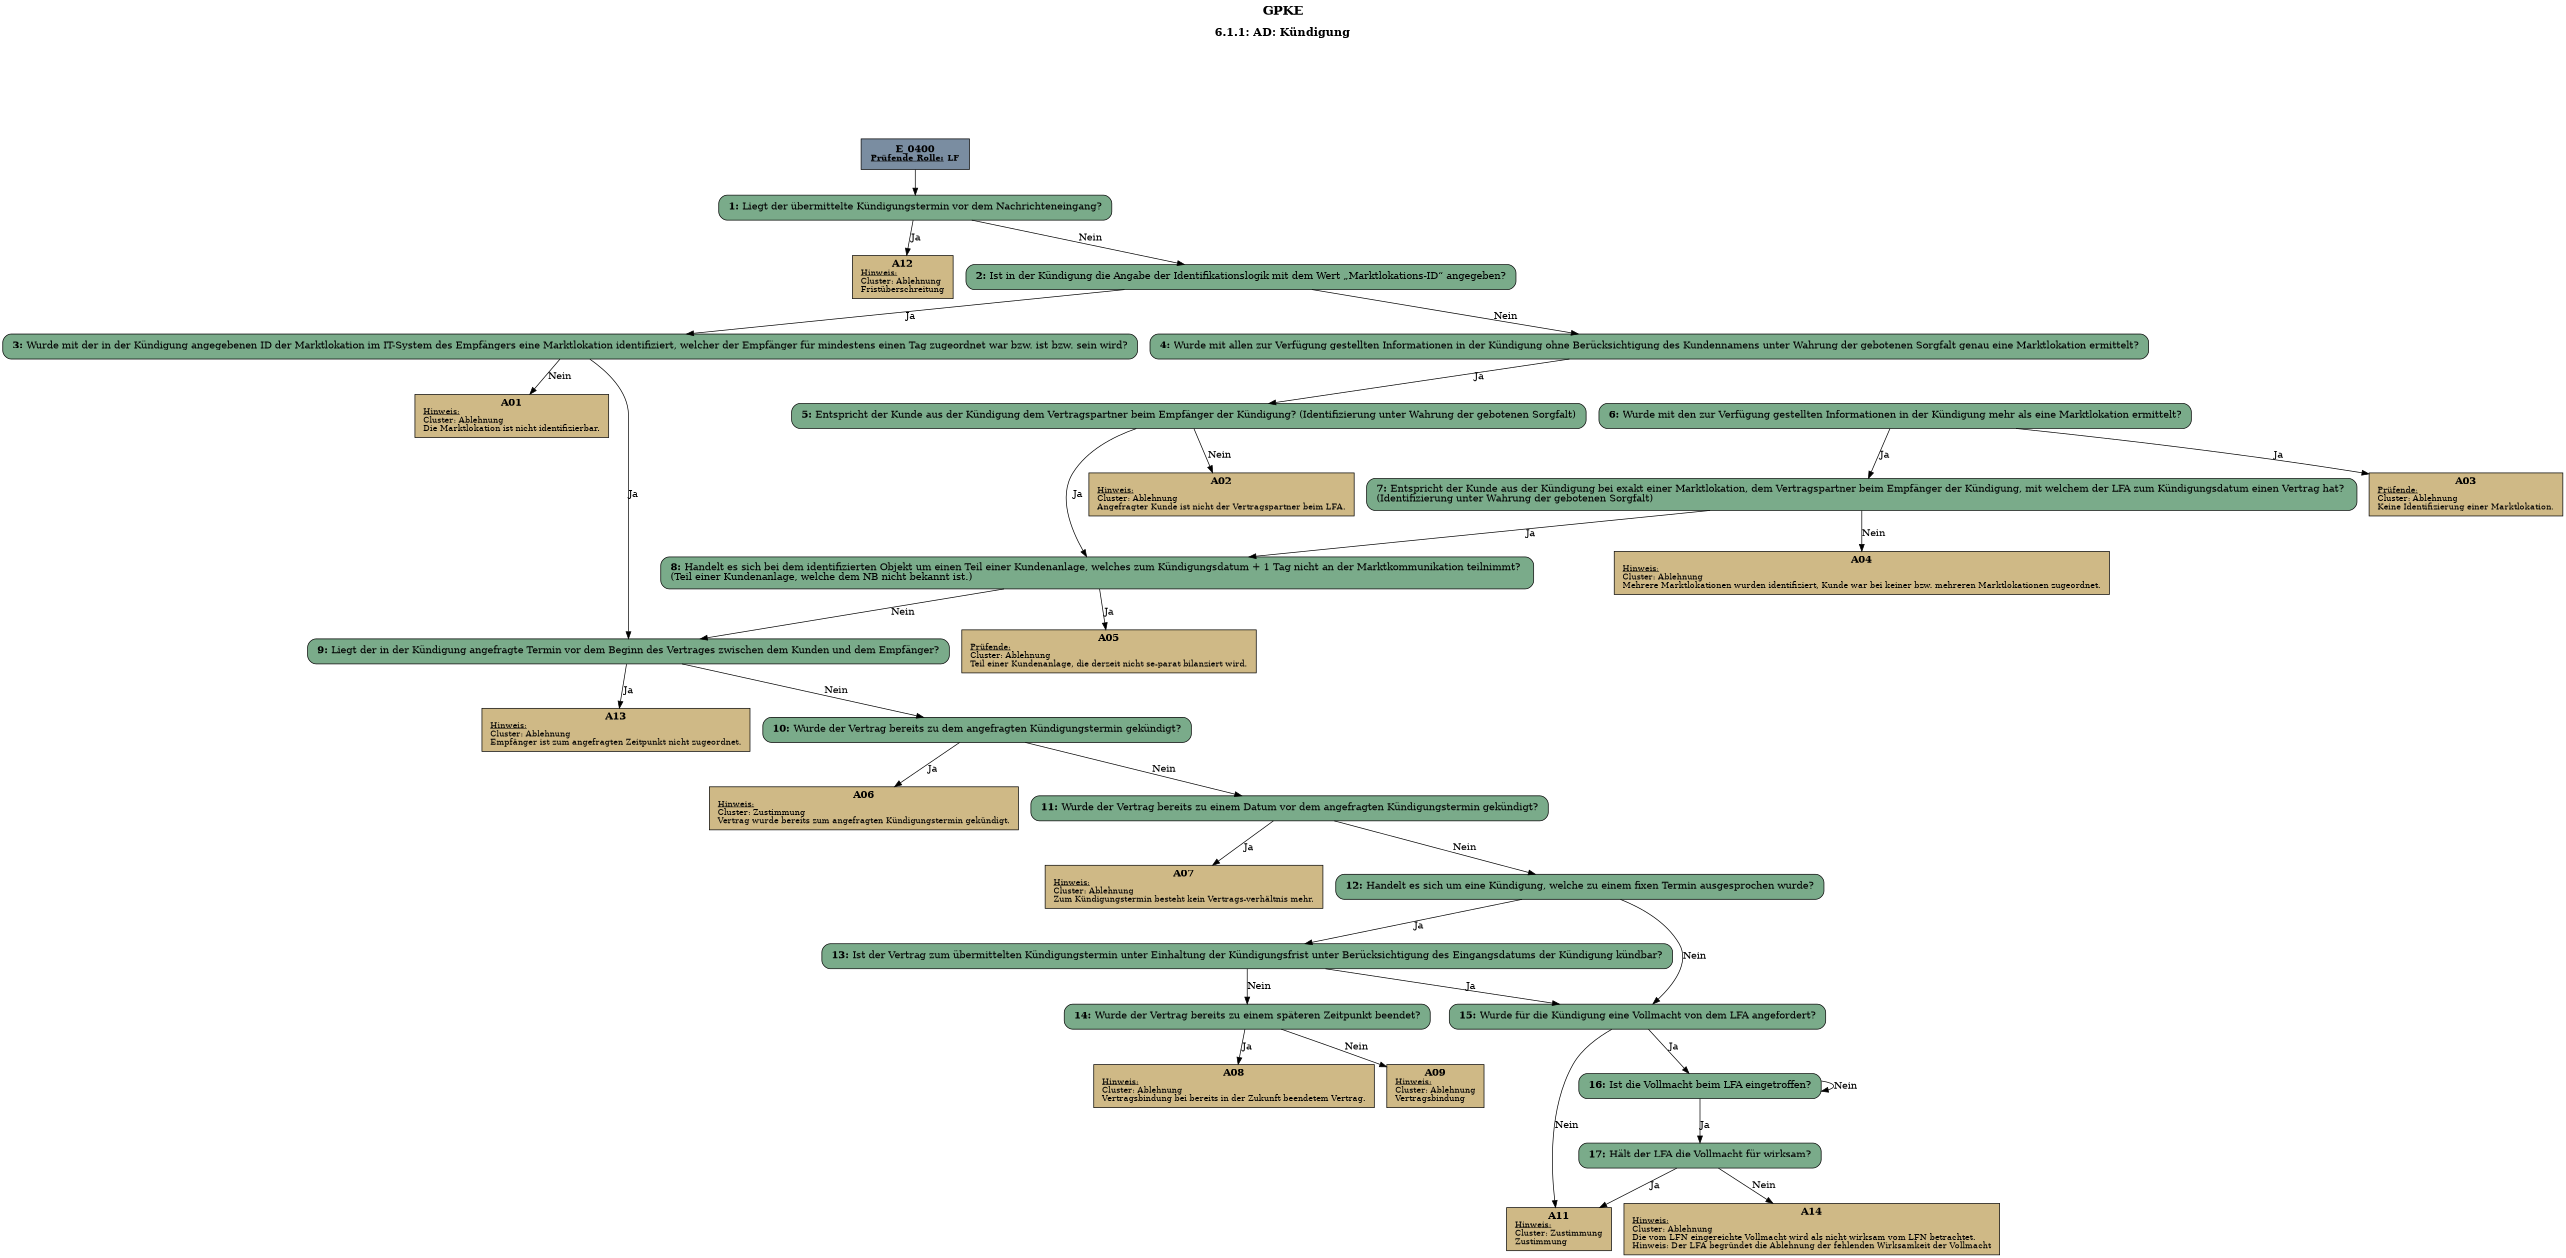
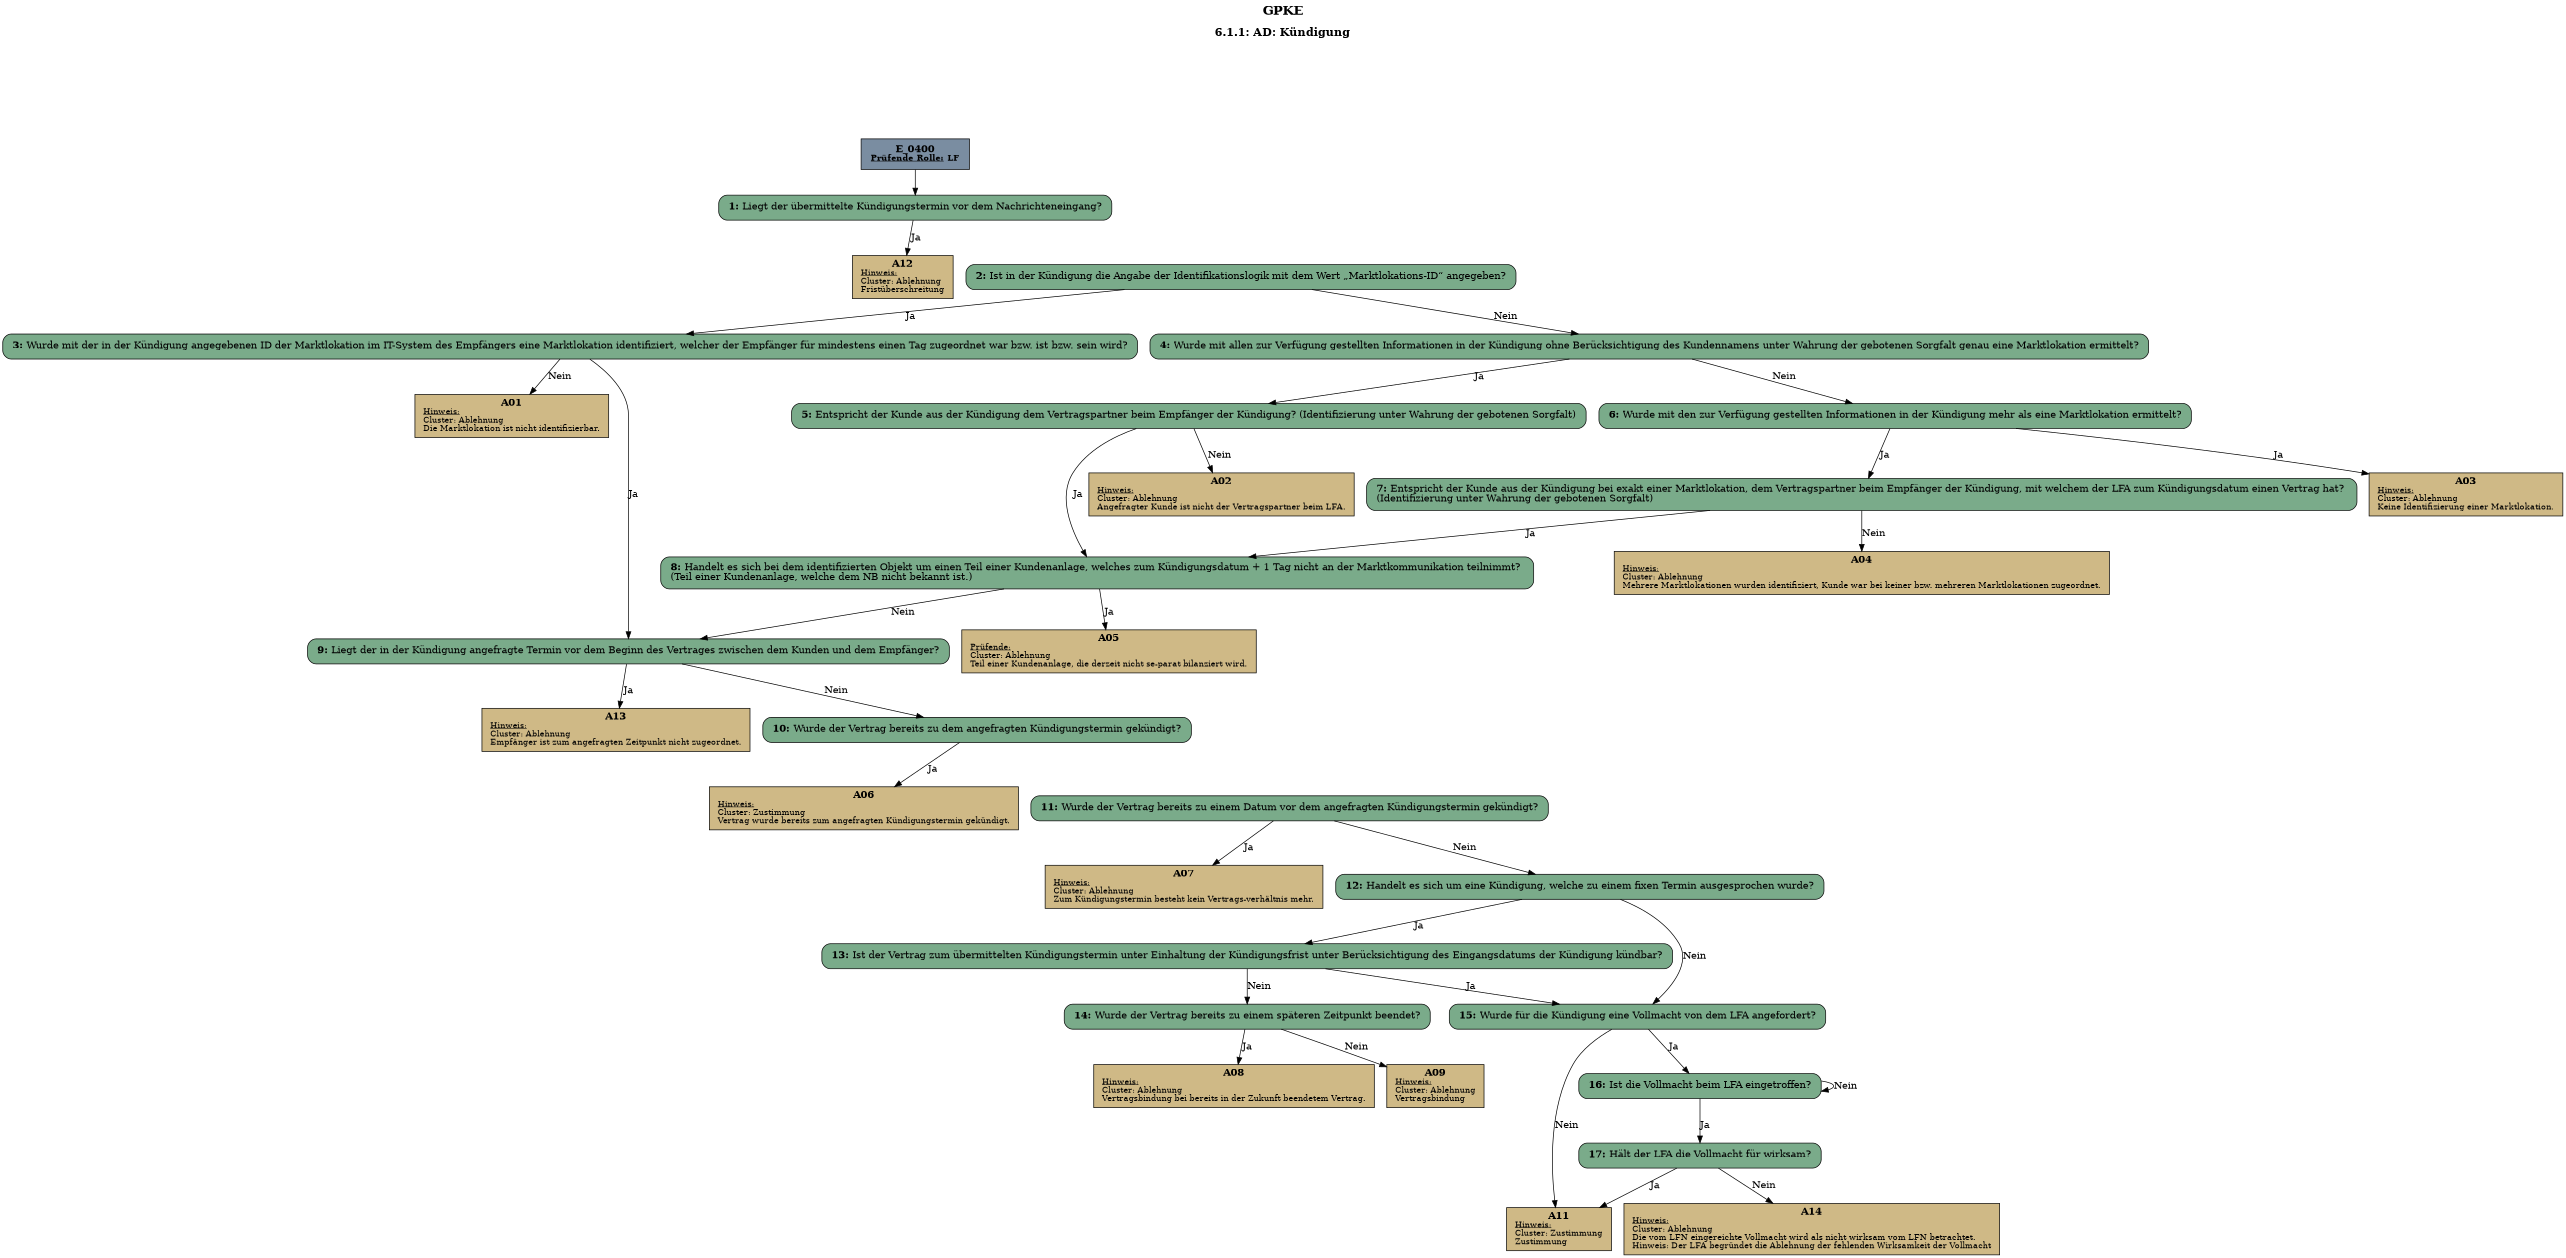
edge "1:" -> "2:": removed, label "Nein"
edge "4:" -> "6:": added, label "Nein"
node "A03": text "Prüfende:" -> "Hinweis:"
edge "10:" -> "11:": removed, label "Nein"
